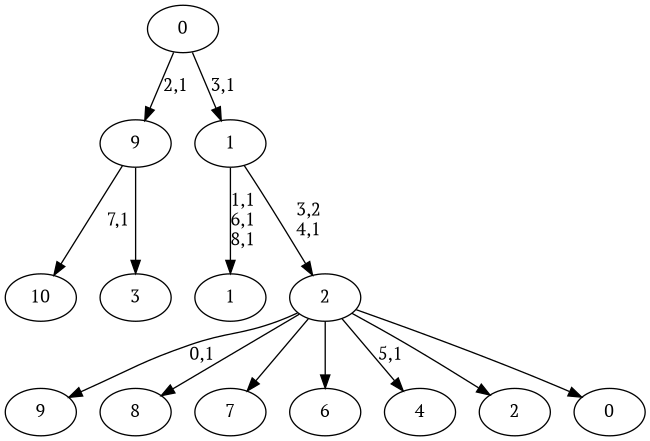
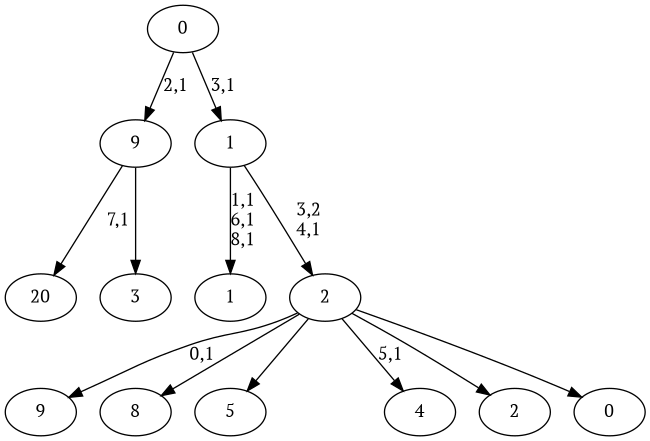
node "10": label "10" -> "20"
node "7": label "7" -> "5"
node "6": removed
